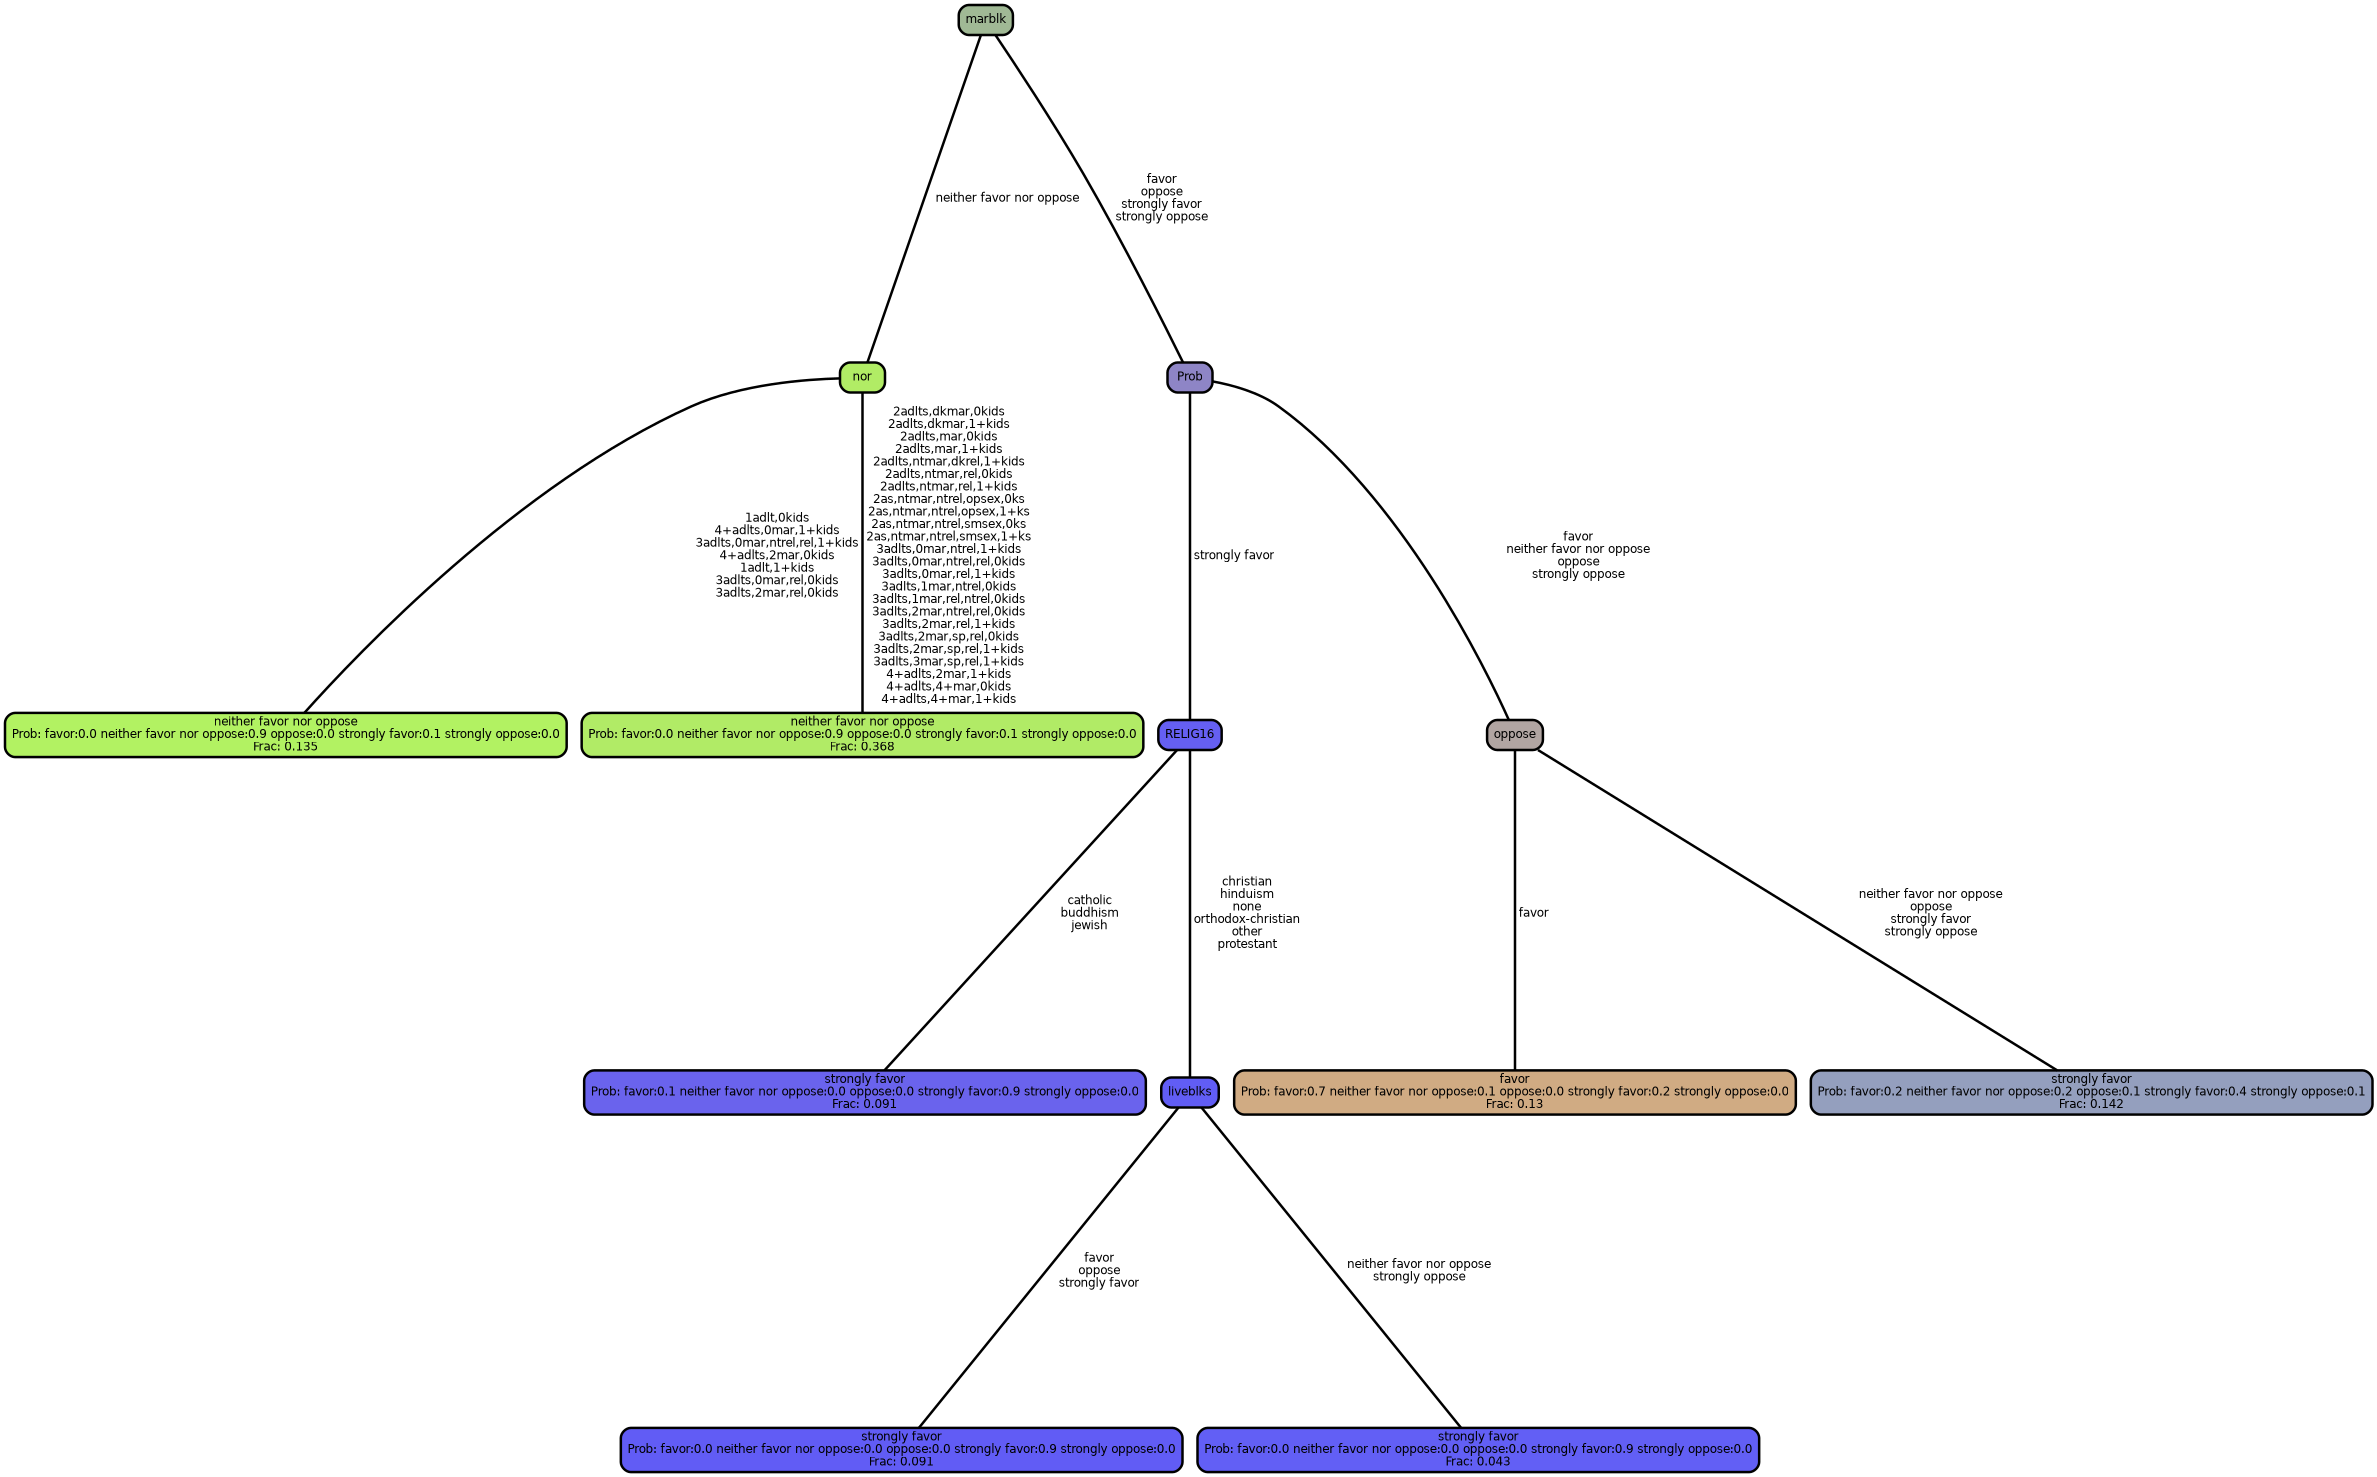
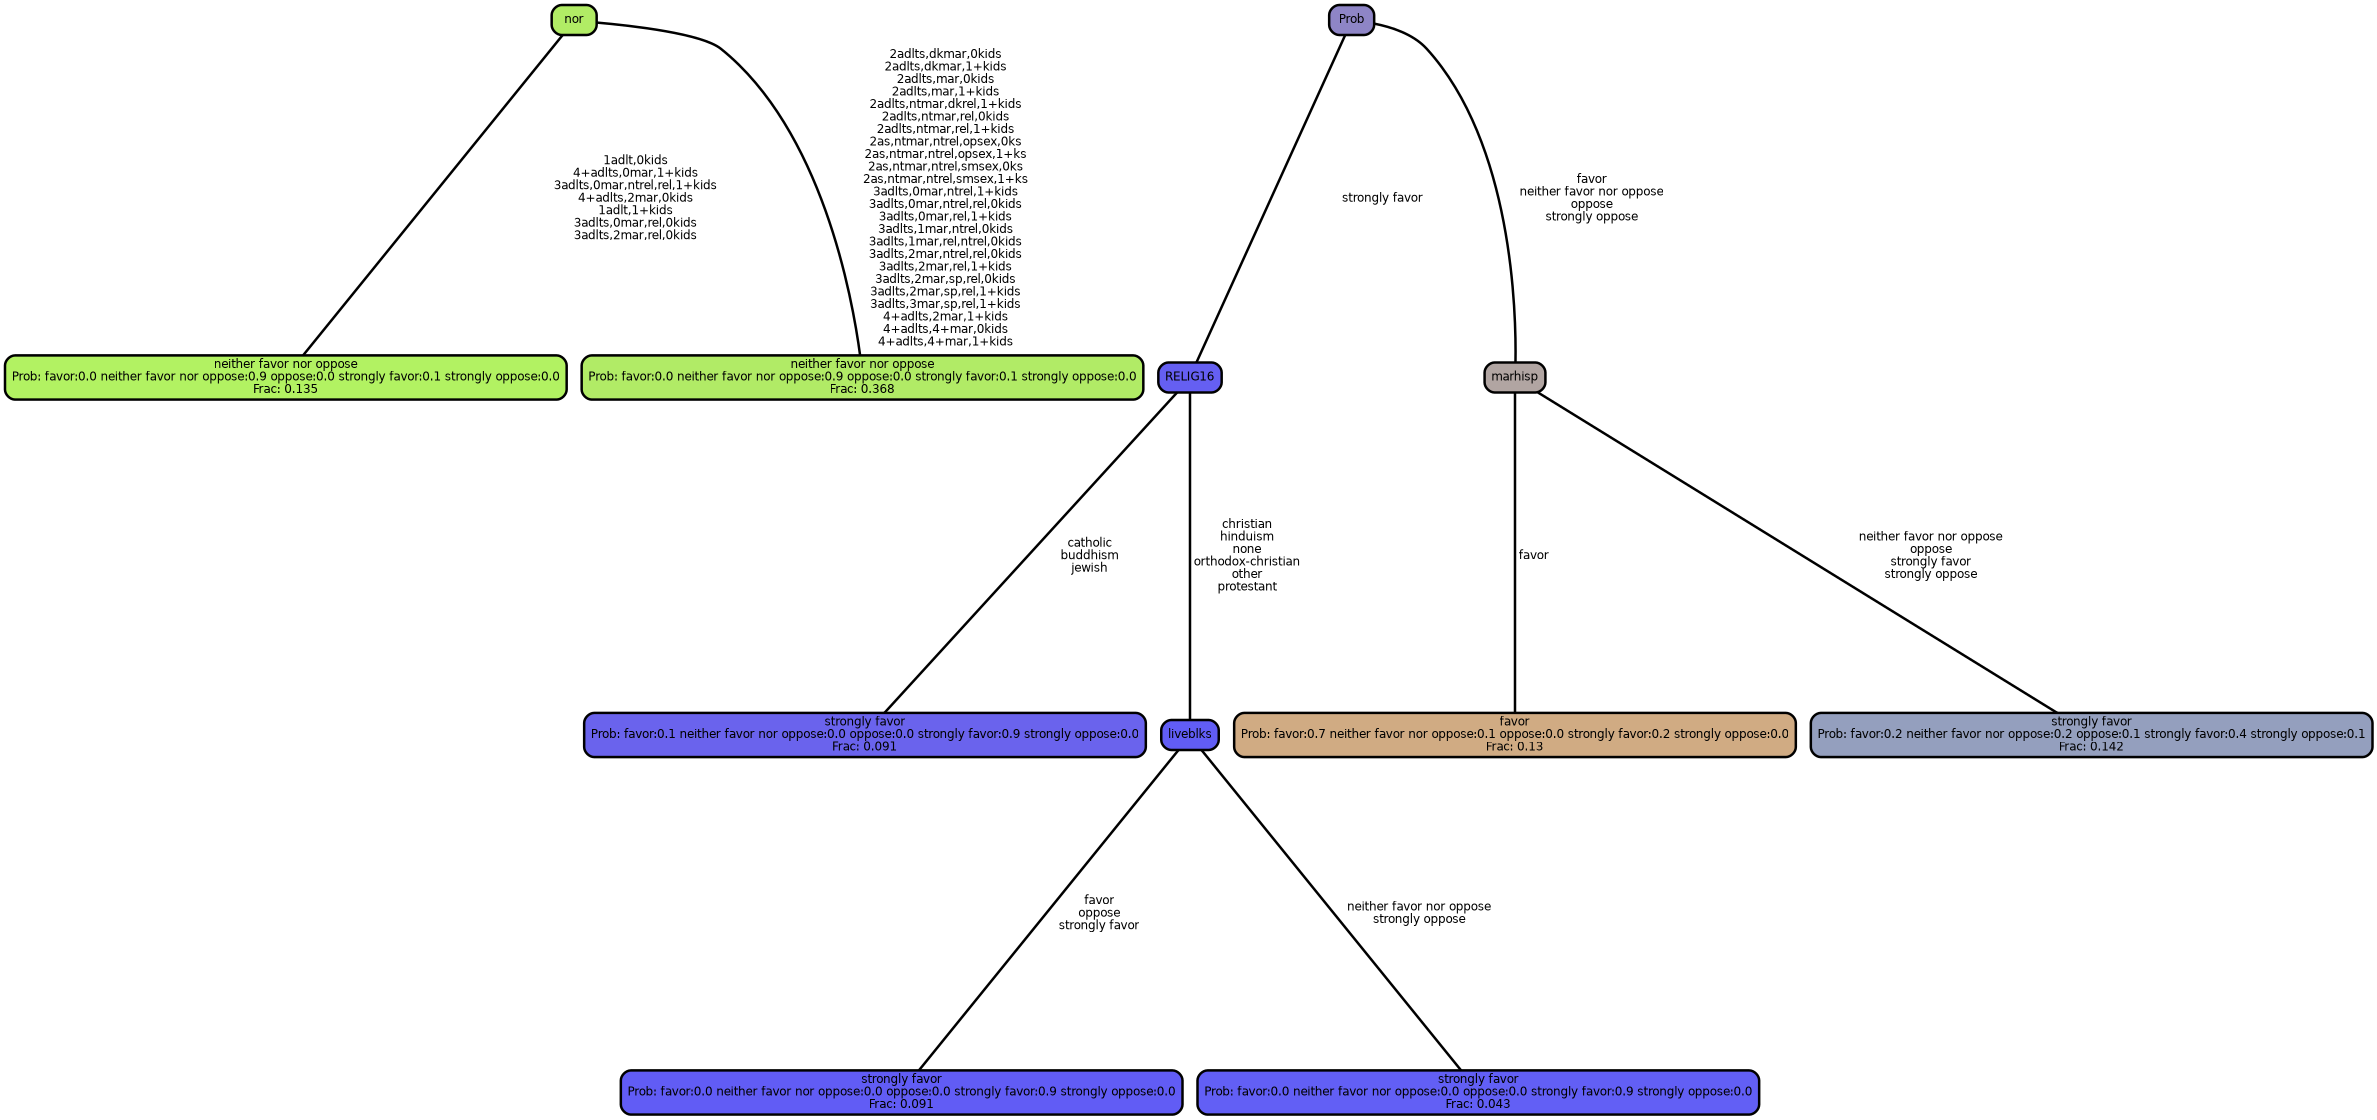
node "marblk": removed
node "oppose": label "oppose" -> "marhisp"
